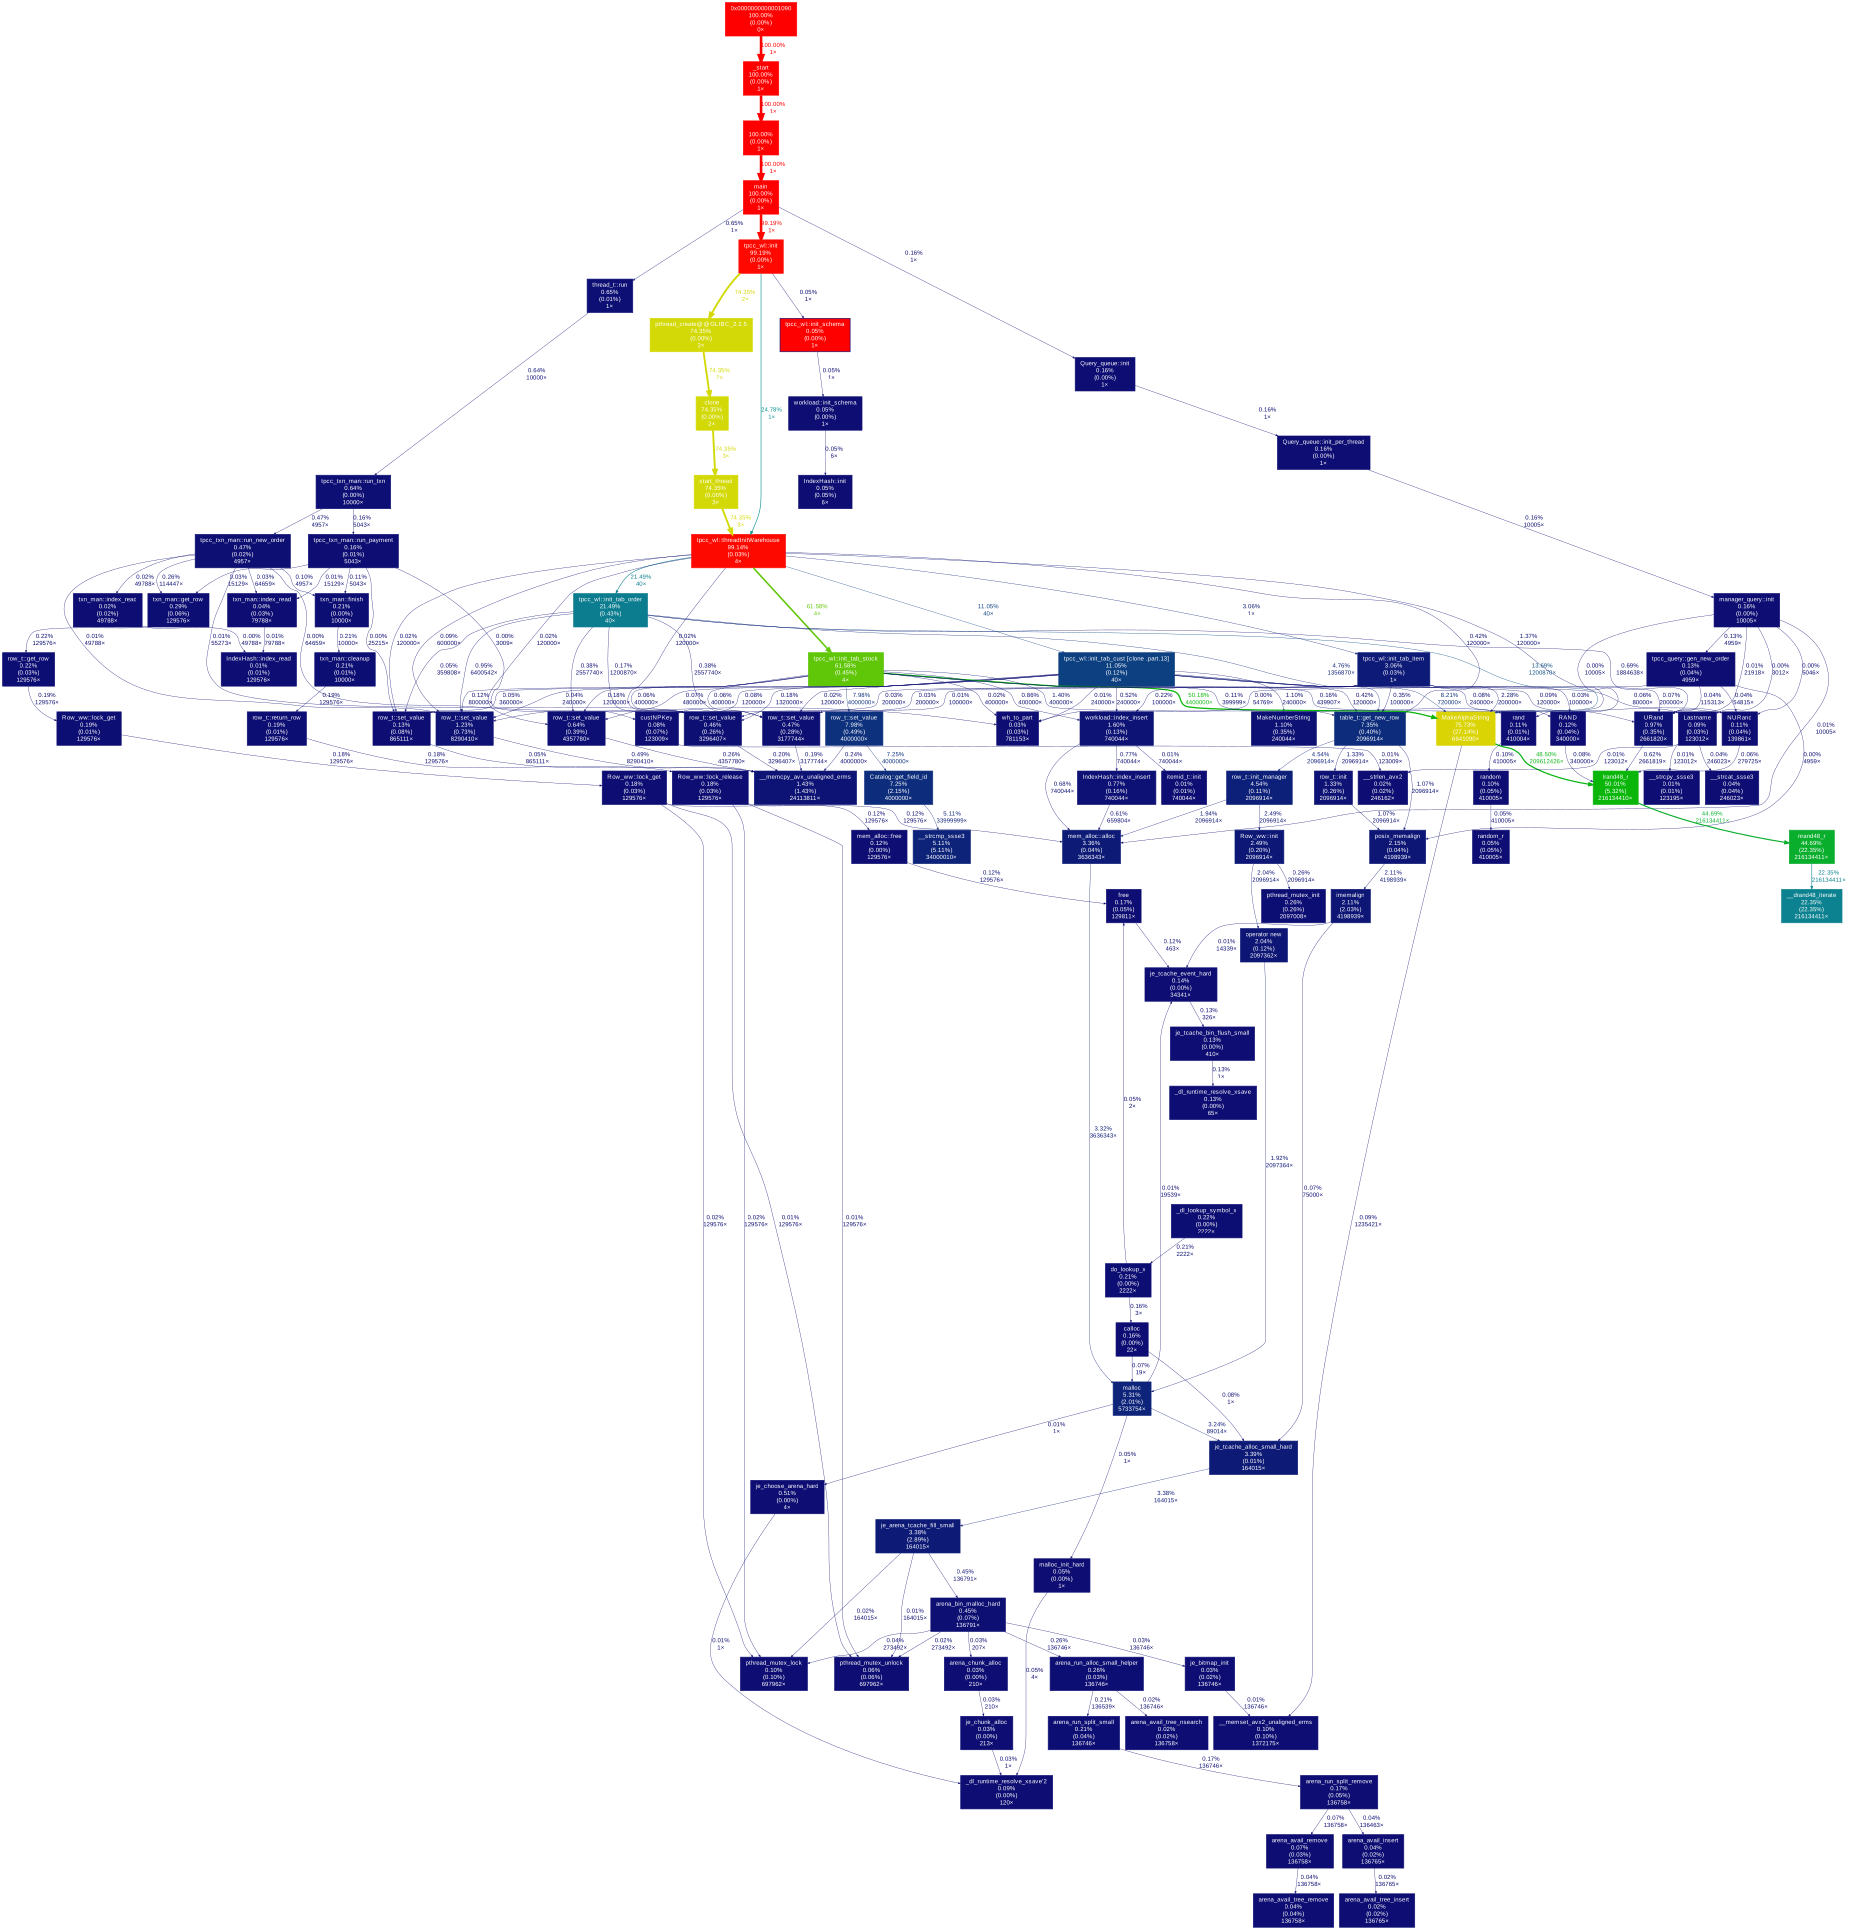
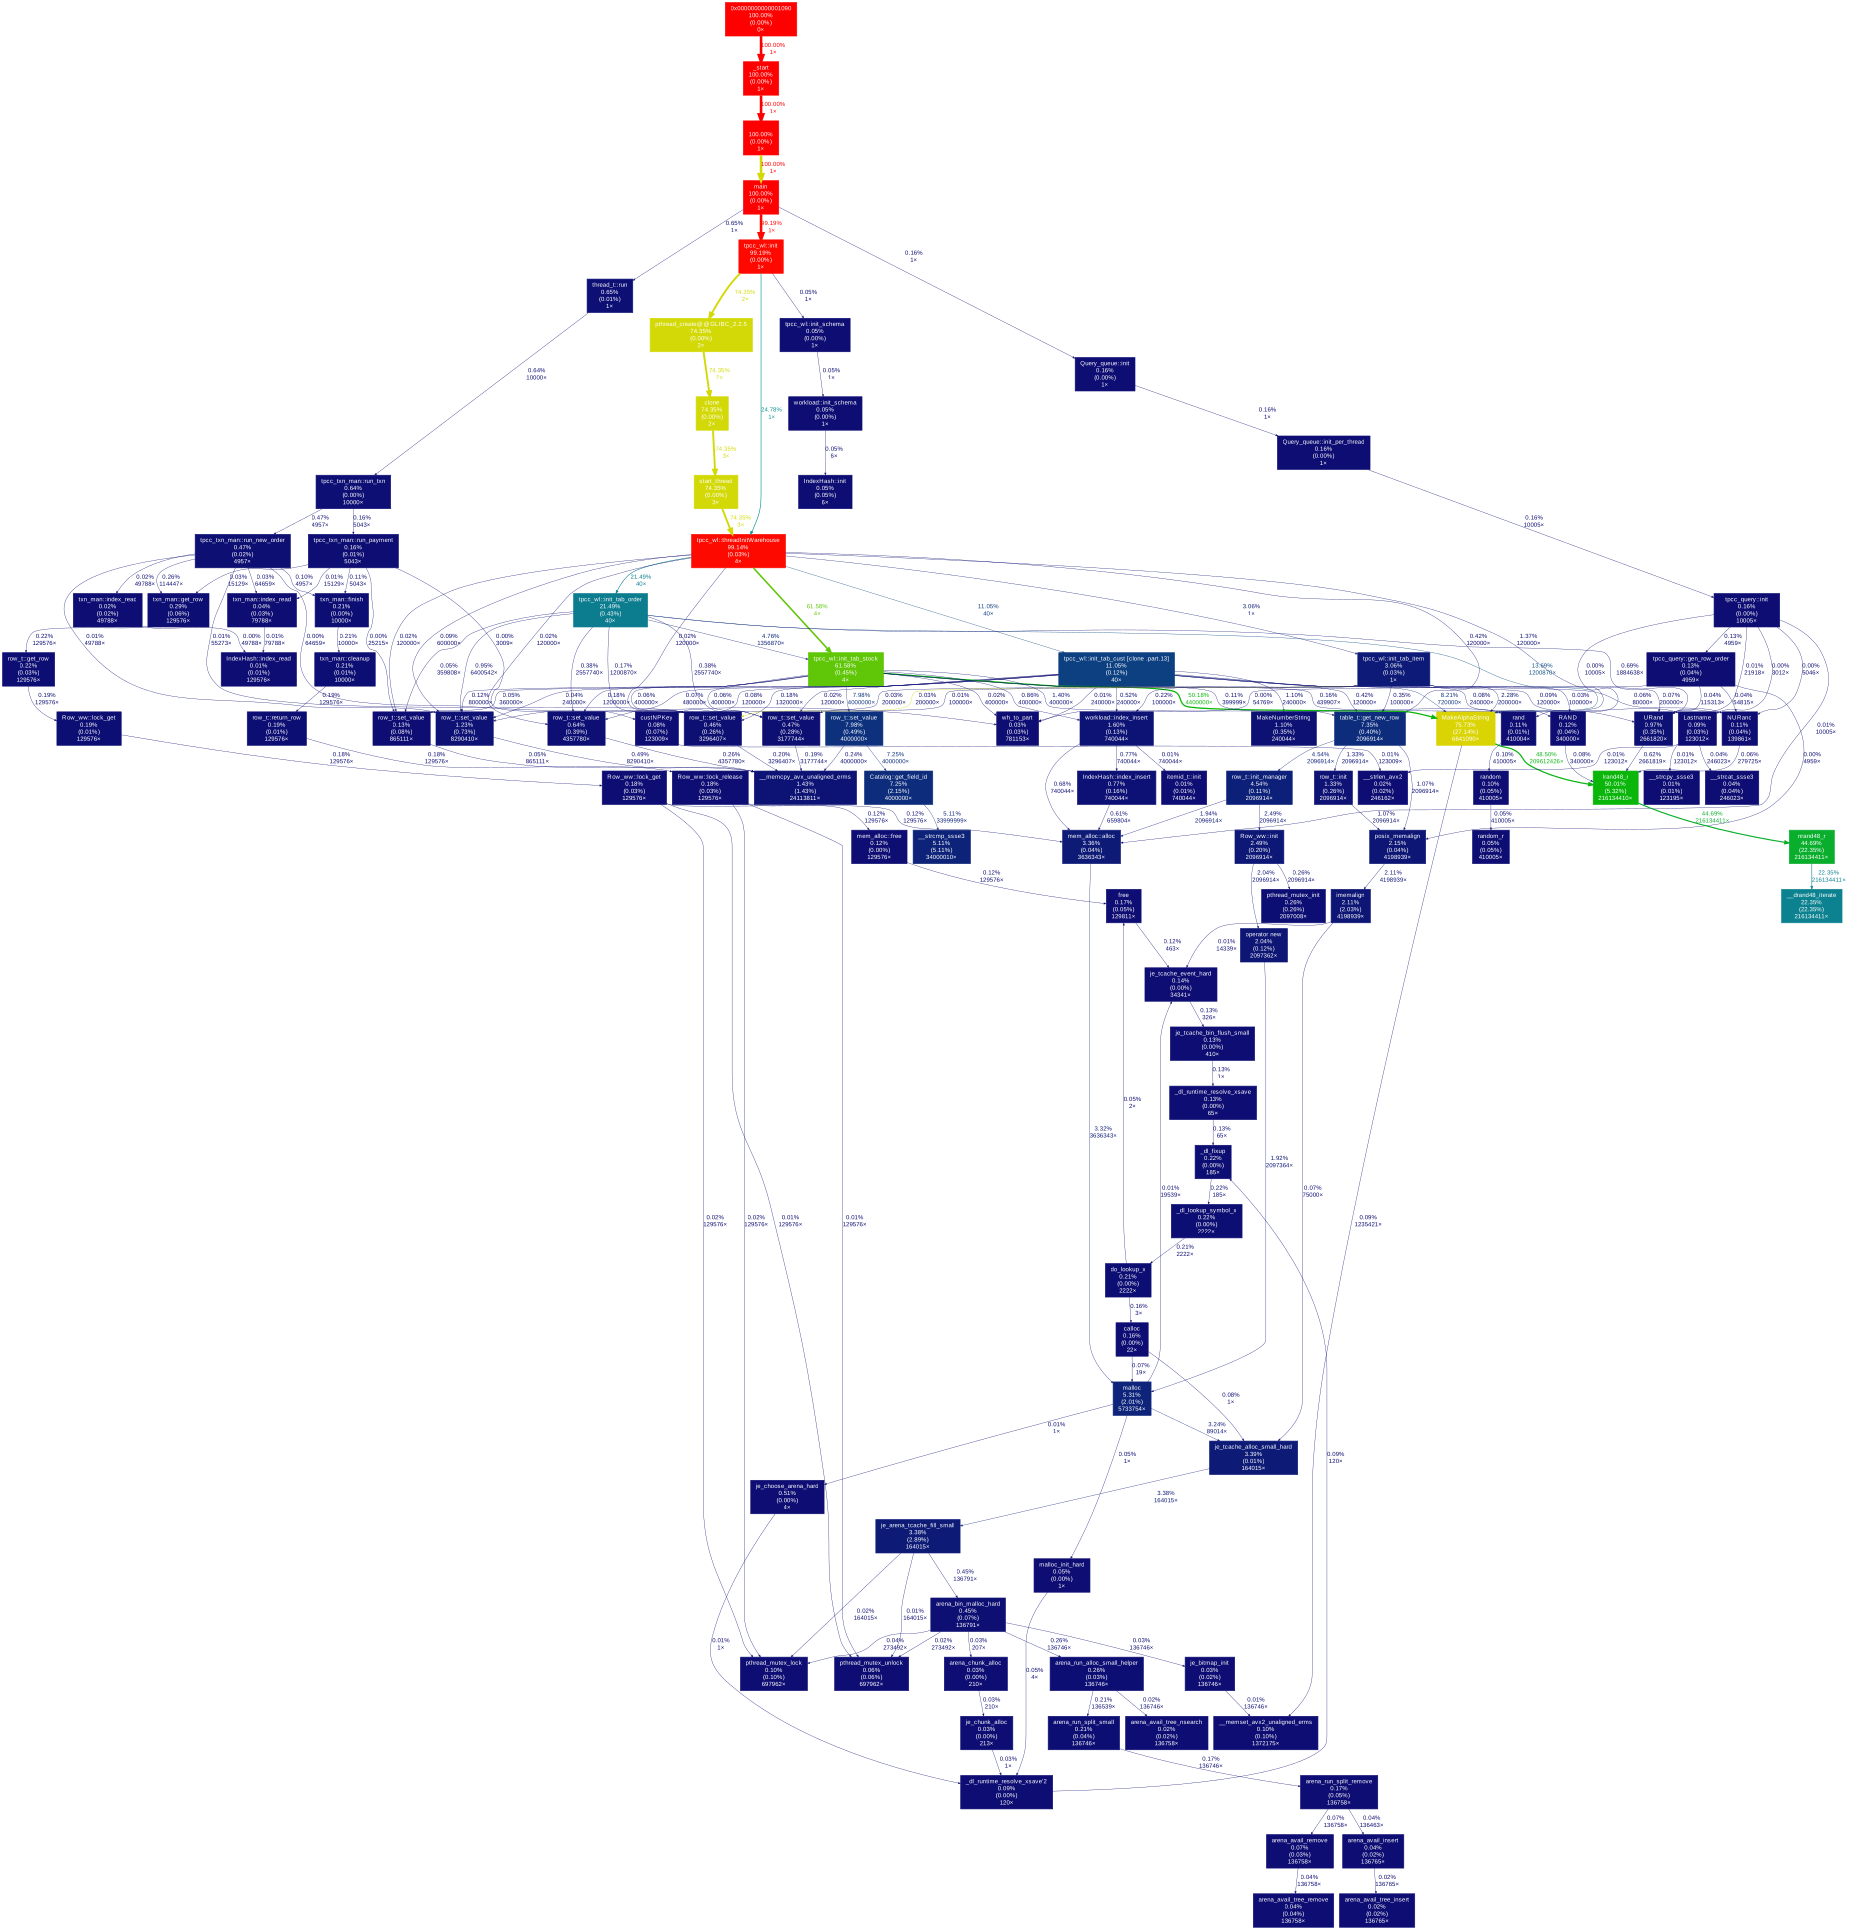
edge "100.00% (0.00%) 1×" -> "main 100.00% (0.00%) 1×": color #ff0000 -> #d3d906
node "tpcc_wl::init_schema 0.05% (0.00%) 1×": fillcolor #ff0000 -> #0d0d73
node "manager_query::init 0.16% (0.00%) 10005×": label "manager_query::init 0.16% (0.00%) 10005×" -> "tpcc_query::init 0.16% (0.00%) 10005×"
edge "tpcc_wl::init_tab_order 21.49% (0.43%) 40×" -> "table_t::get_new_row 7.35% (0.40%) 2096914×": now "tpcc_wl::init_tab_order 21.49% (0.43%) 40×" -> "tpcc_wl::init_tab_stock 61.58% (0.45%) 4×"
node "tpcc_query::gen_new_order 0.13% (0.04%) 4959×": label "tpcc_query::gen_new_order 0.13% (0.04%) 4959×" -> "tpcc_query::gen_row_order 0.13% (0.04%) 4959×"
edge "tpcc_wl::init_tab_item 3.06% (0.03%) 1×" -> "row_t::set_value 0.46% (0.26%) 3296407×": color #0d0d73 -> #d3d906
node "_dl_fixup 0.22% (0.00%) 185×": added
